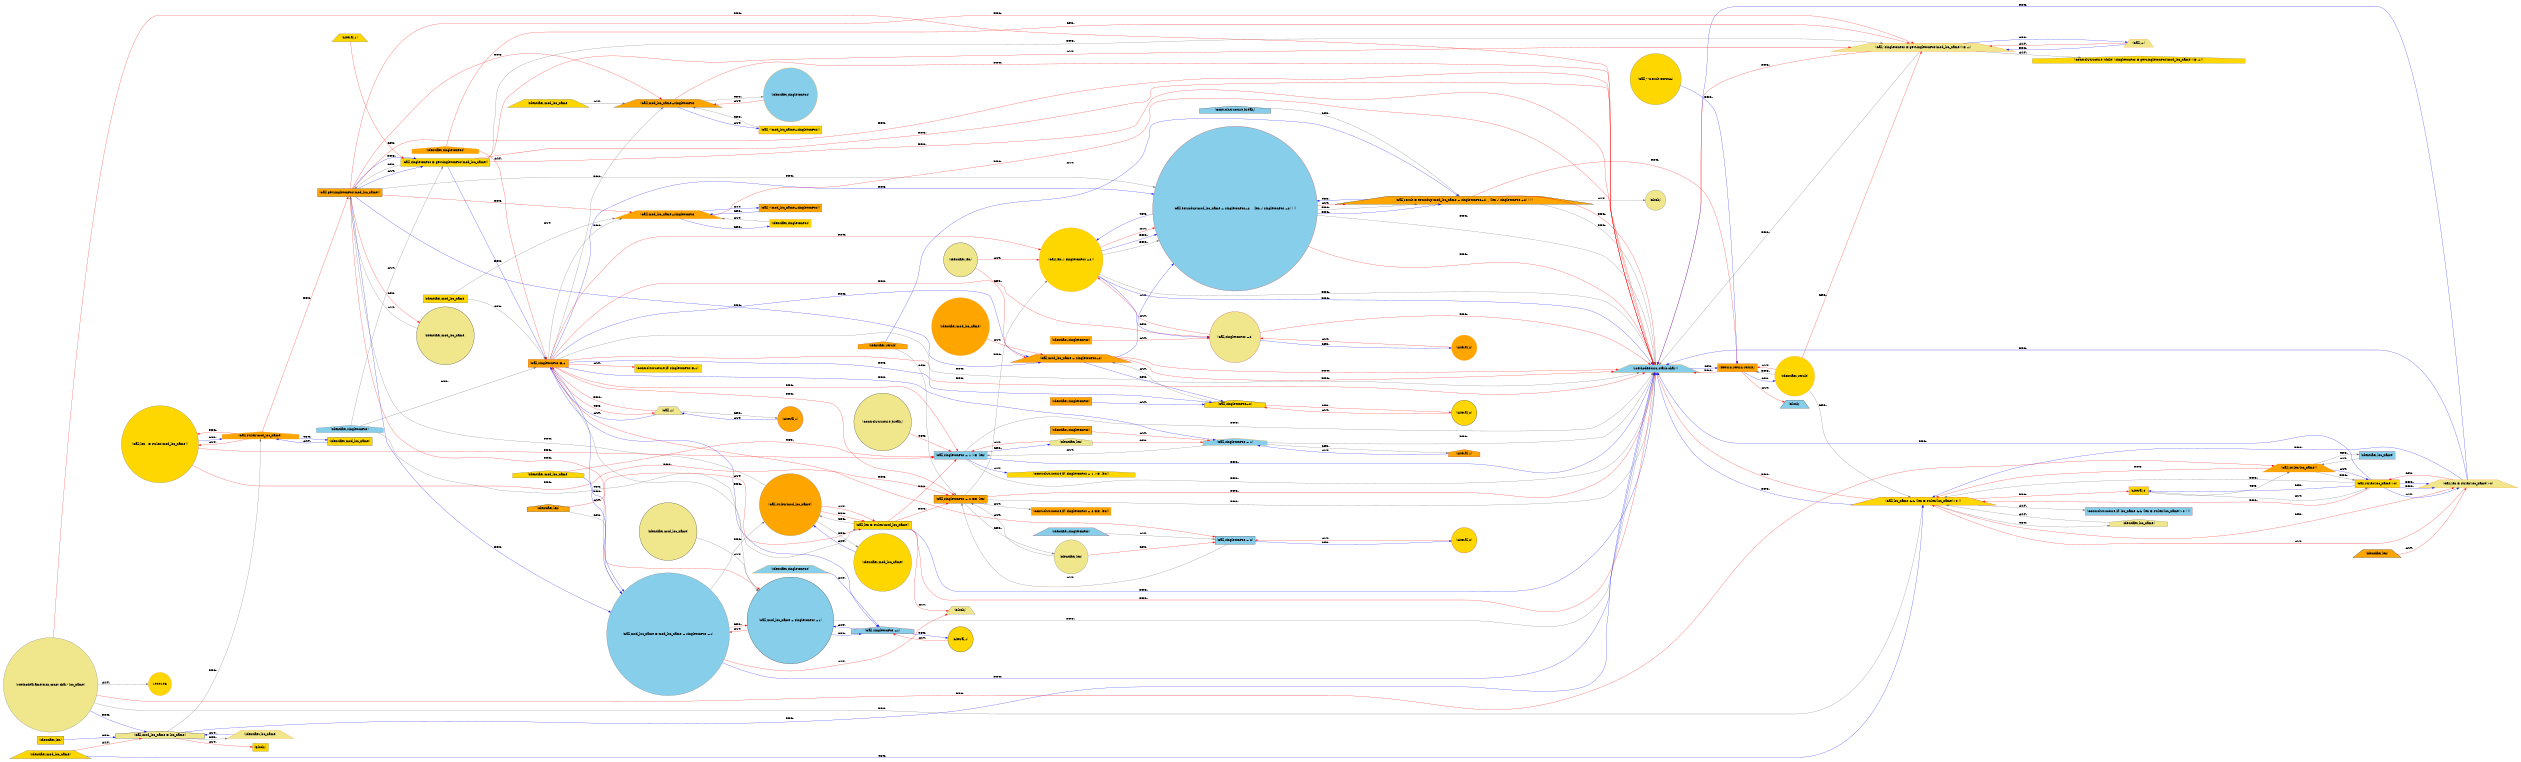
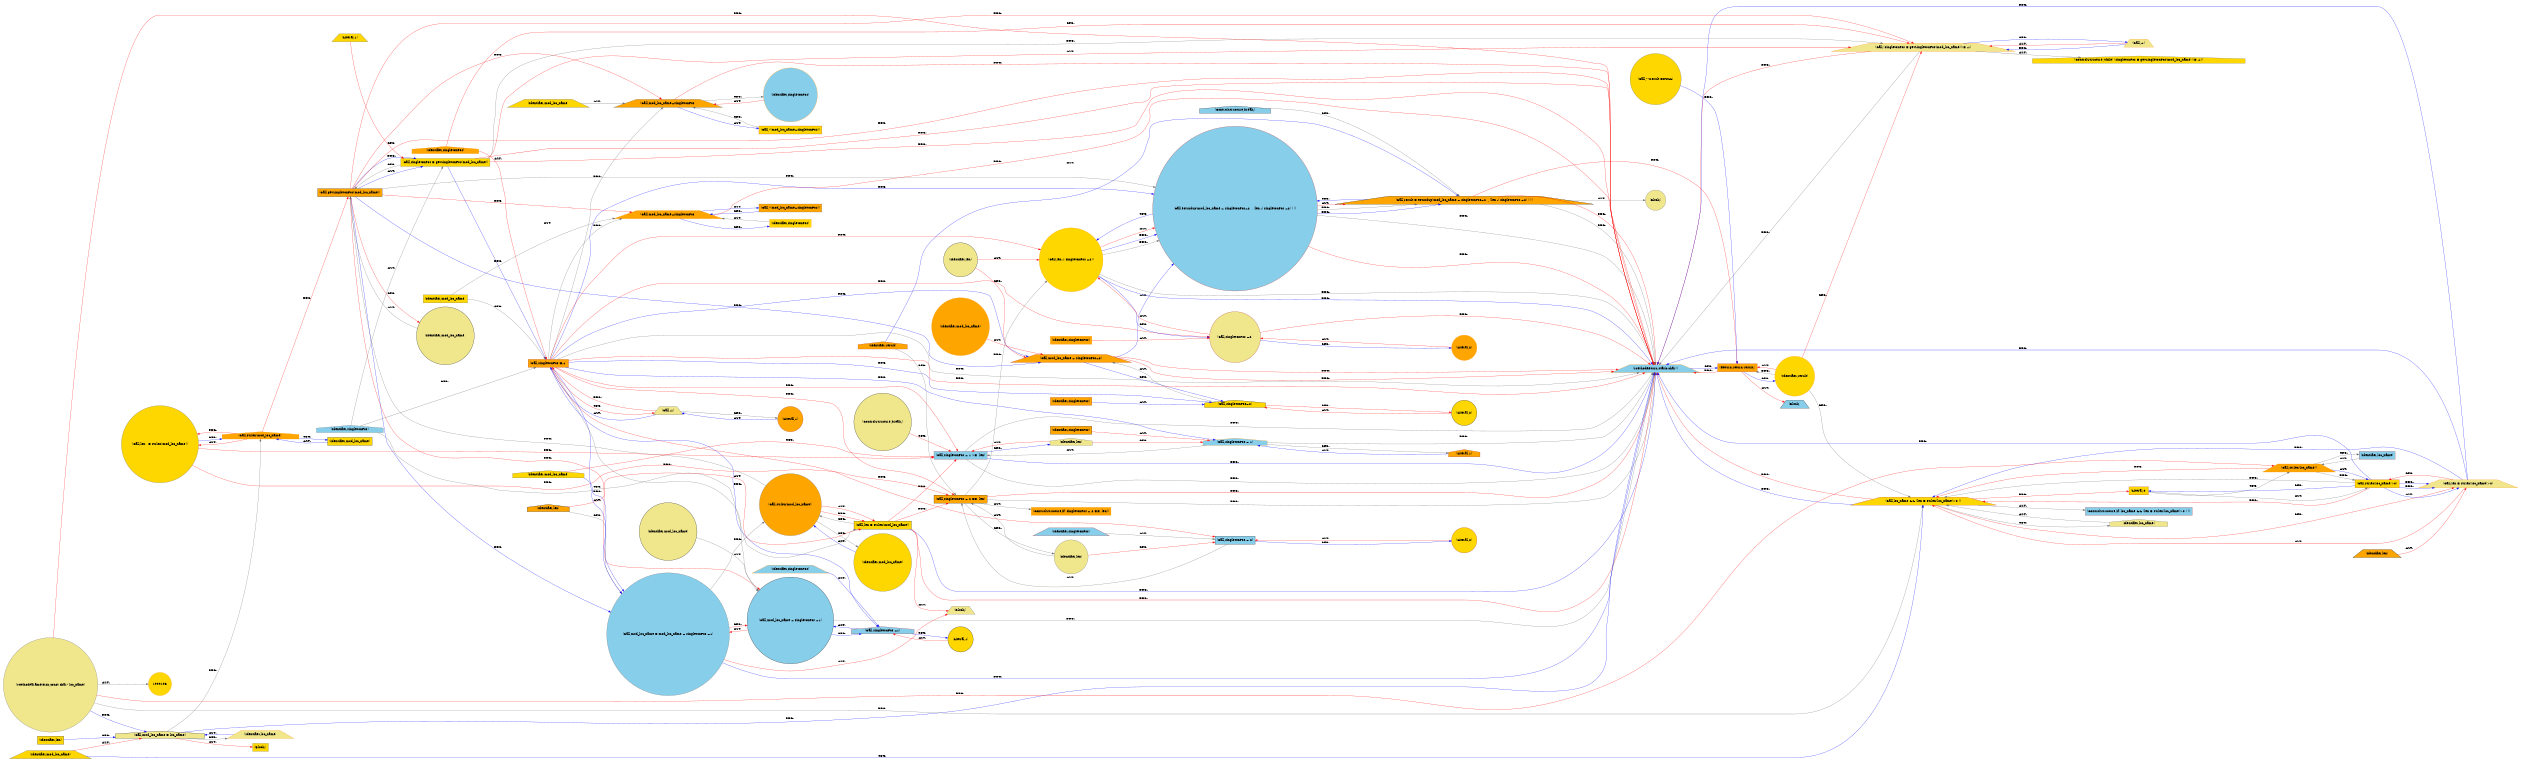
node "(ControlStructure,if( singletonPos!=-1))": removed
node "(ControlStructure,if( singletonPos + 1 >=  len))": removed
